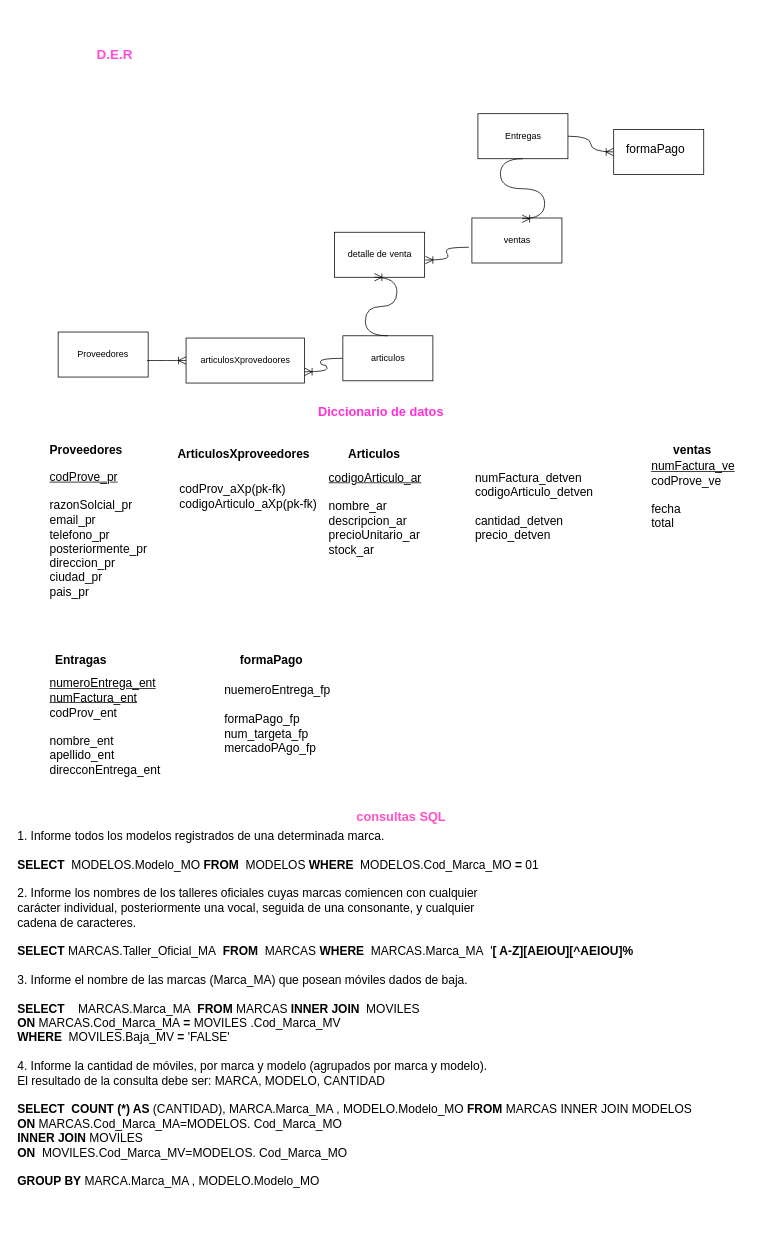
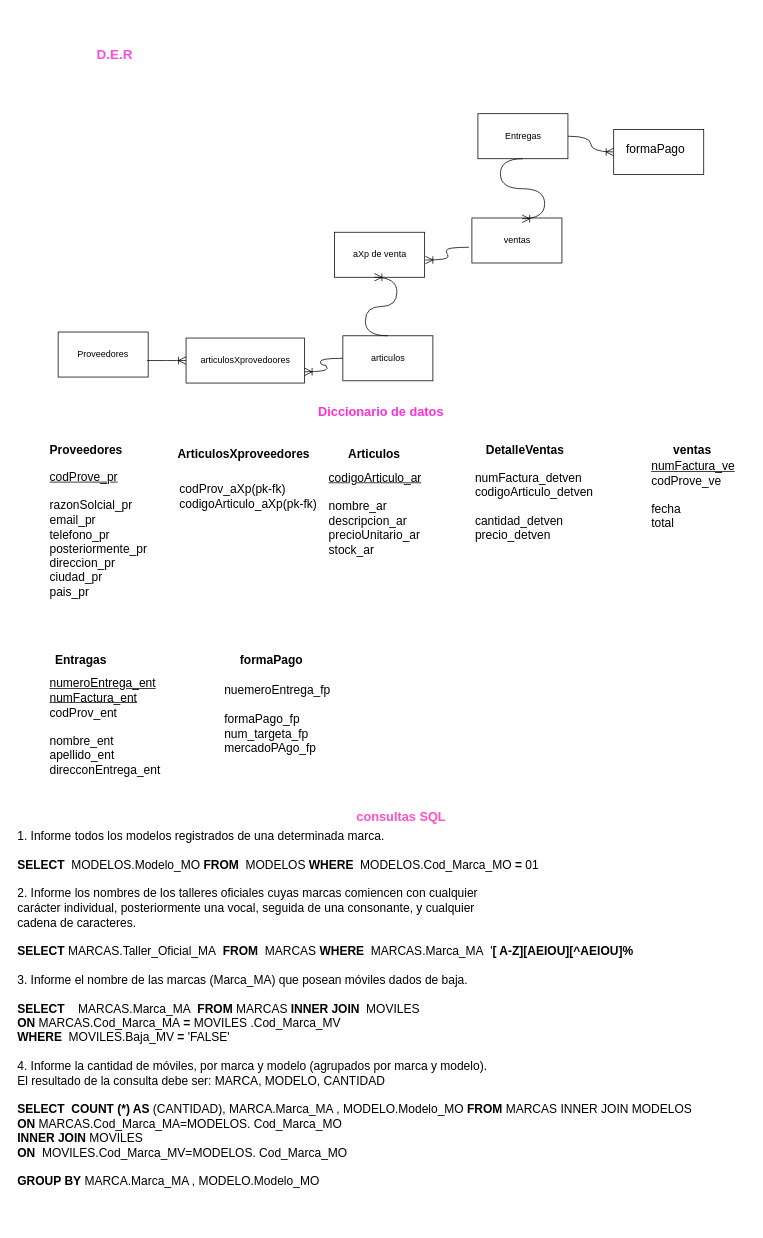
node "detalle de venta": label "detalle de venta" -> "aXp de venta"
node "DetalleVentas": added
